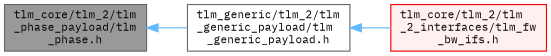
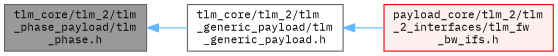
node "tlm_generic/tlm_2/tlm _generic_payload/tlm _generic_payload.h": label "tlm_generic/tlm_2/tlm _generic_payload/tlm _generic_payload.h" -> "tlm_core/tlm_2/tlm _generic_payload/tlm _generic_payload.h"
node "tlm_core/tlm_2/tlm _2_interfaces/tlm_fw _bw_ifs.h": label "tlm_core/tlm_2/tlm _2_interfaces/tlm_fw _bw_ifs.h" -> "payload_core/tlm_2/tlm _2_interfaces/tlm_fw _bw_ifs.h"
